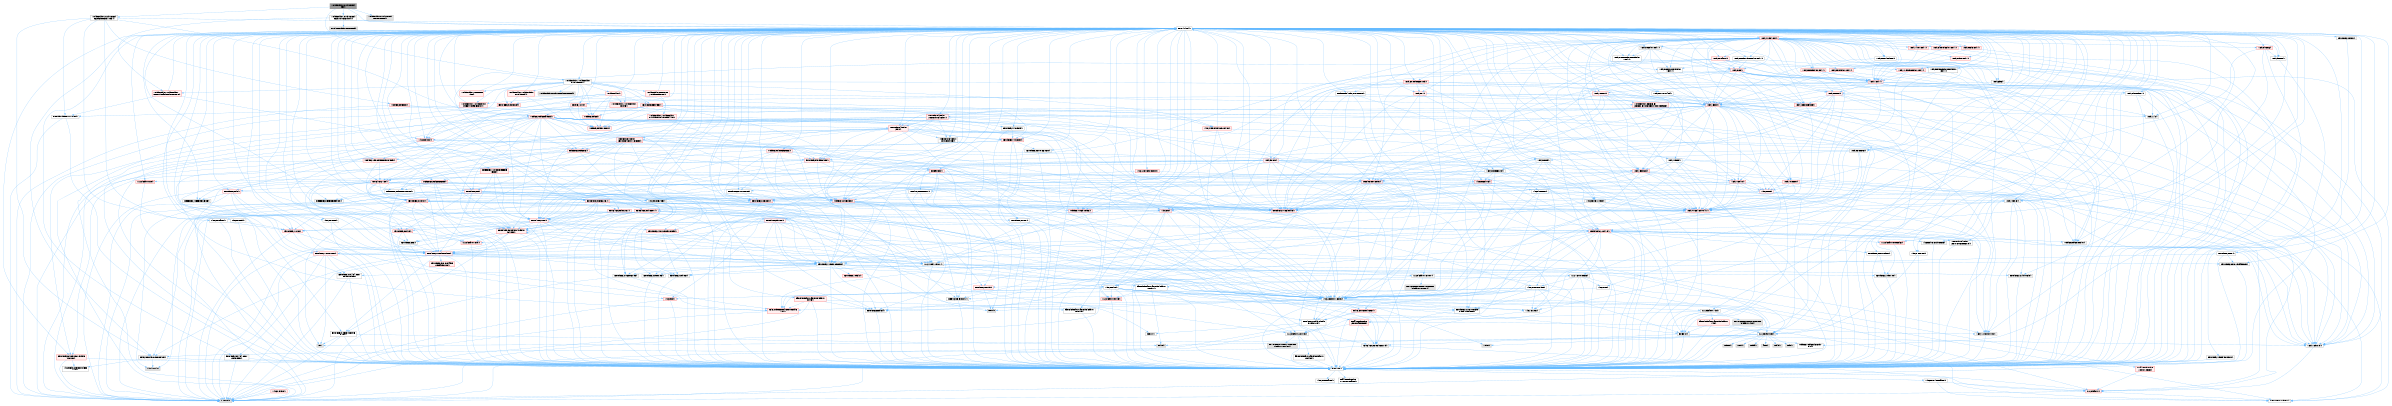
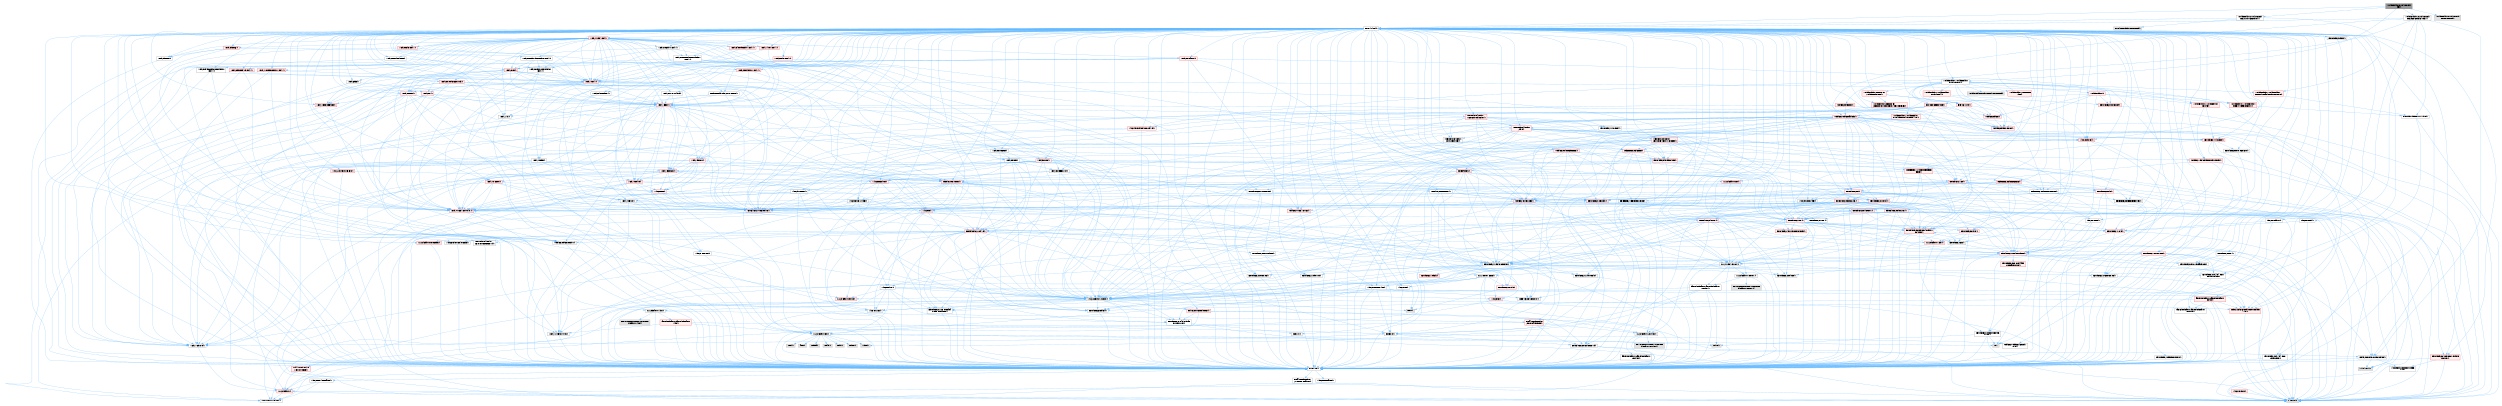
edge "Math/Vector4.h" -> "Math/Vector.h": reversed
